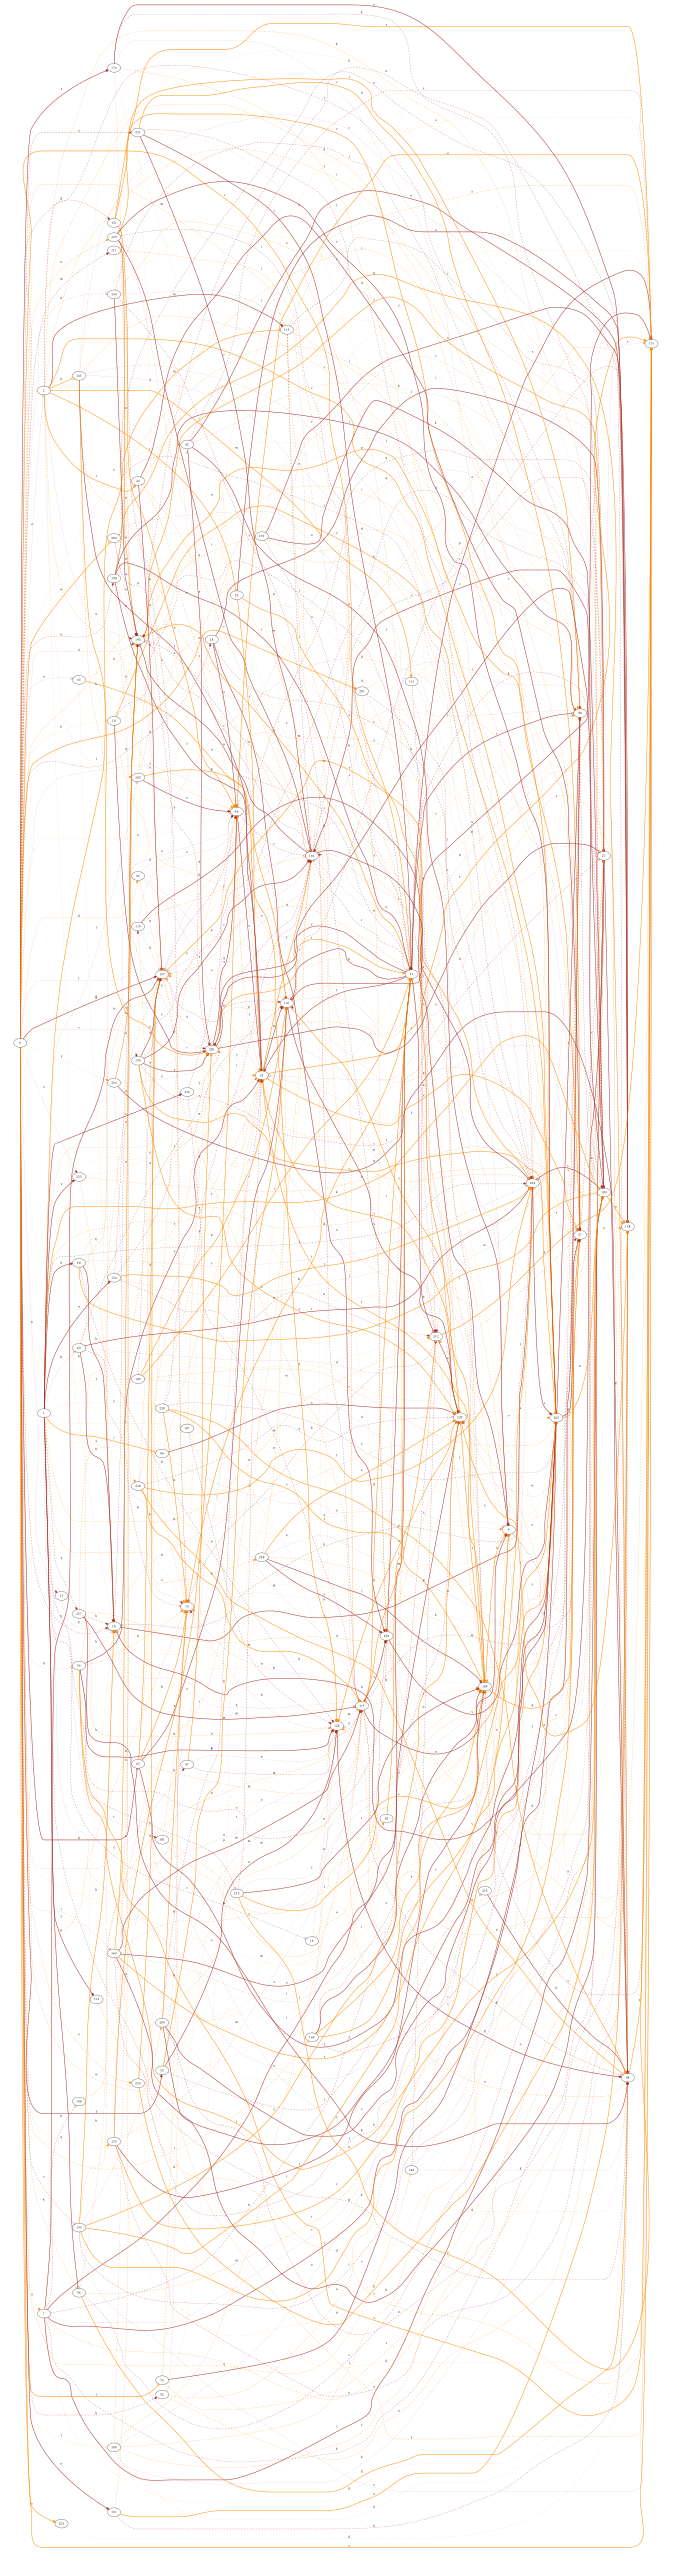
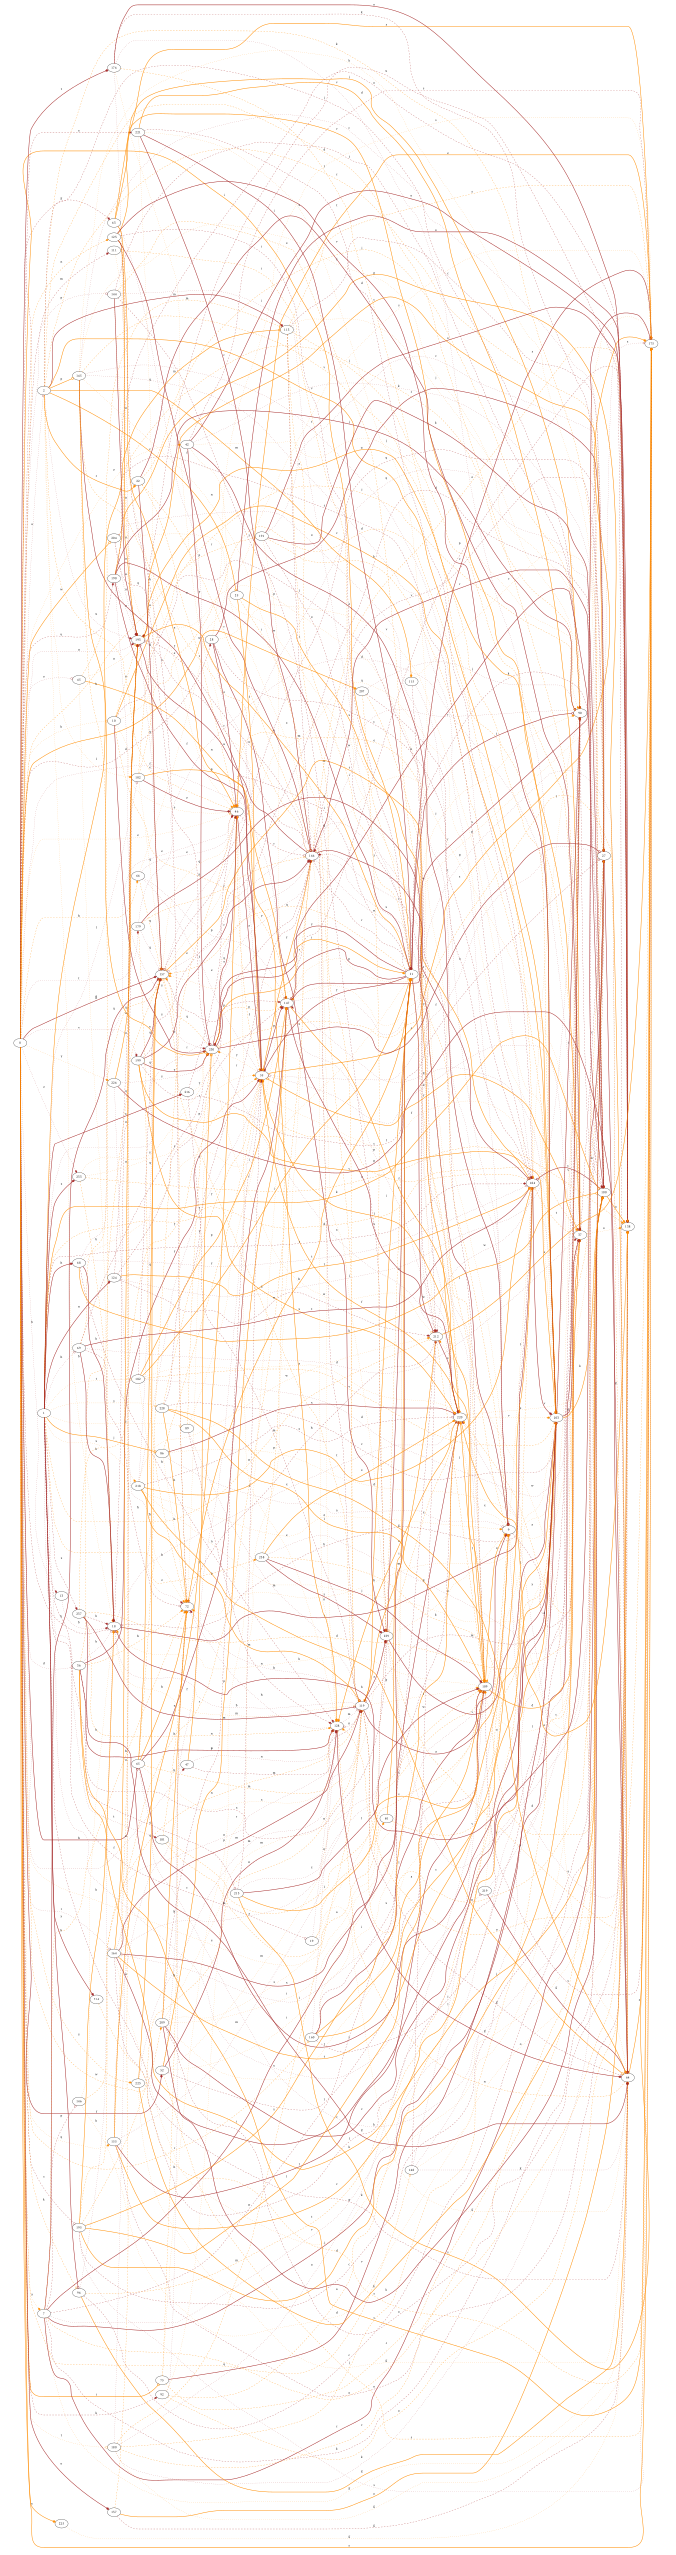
edge "0" -> "113": now "45" -> "113"
